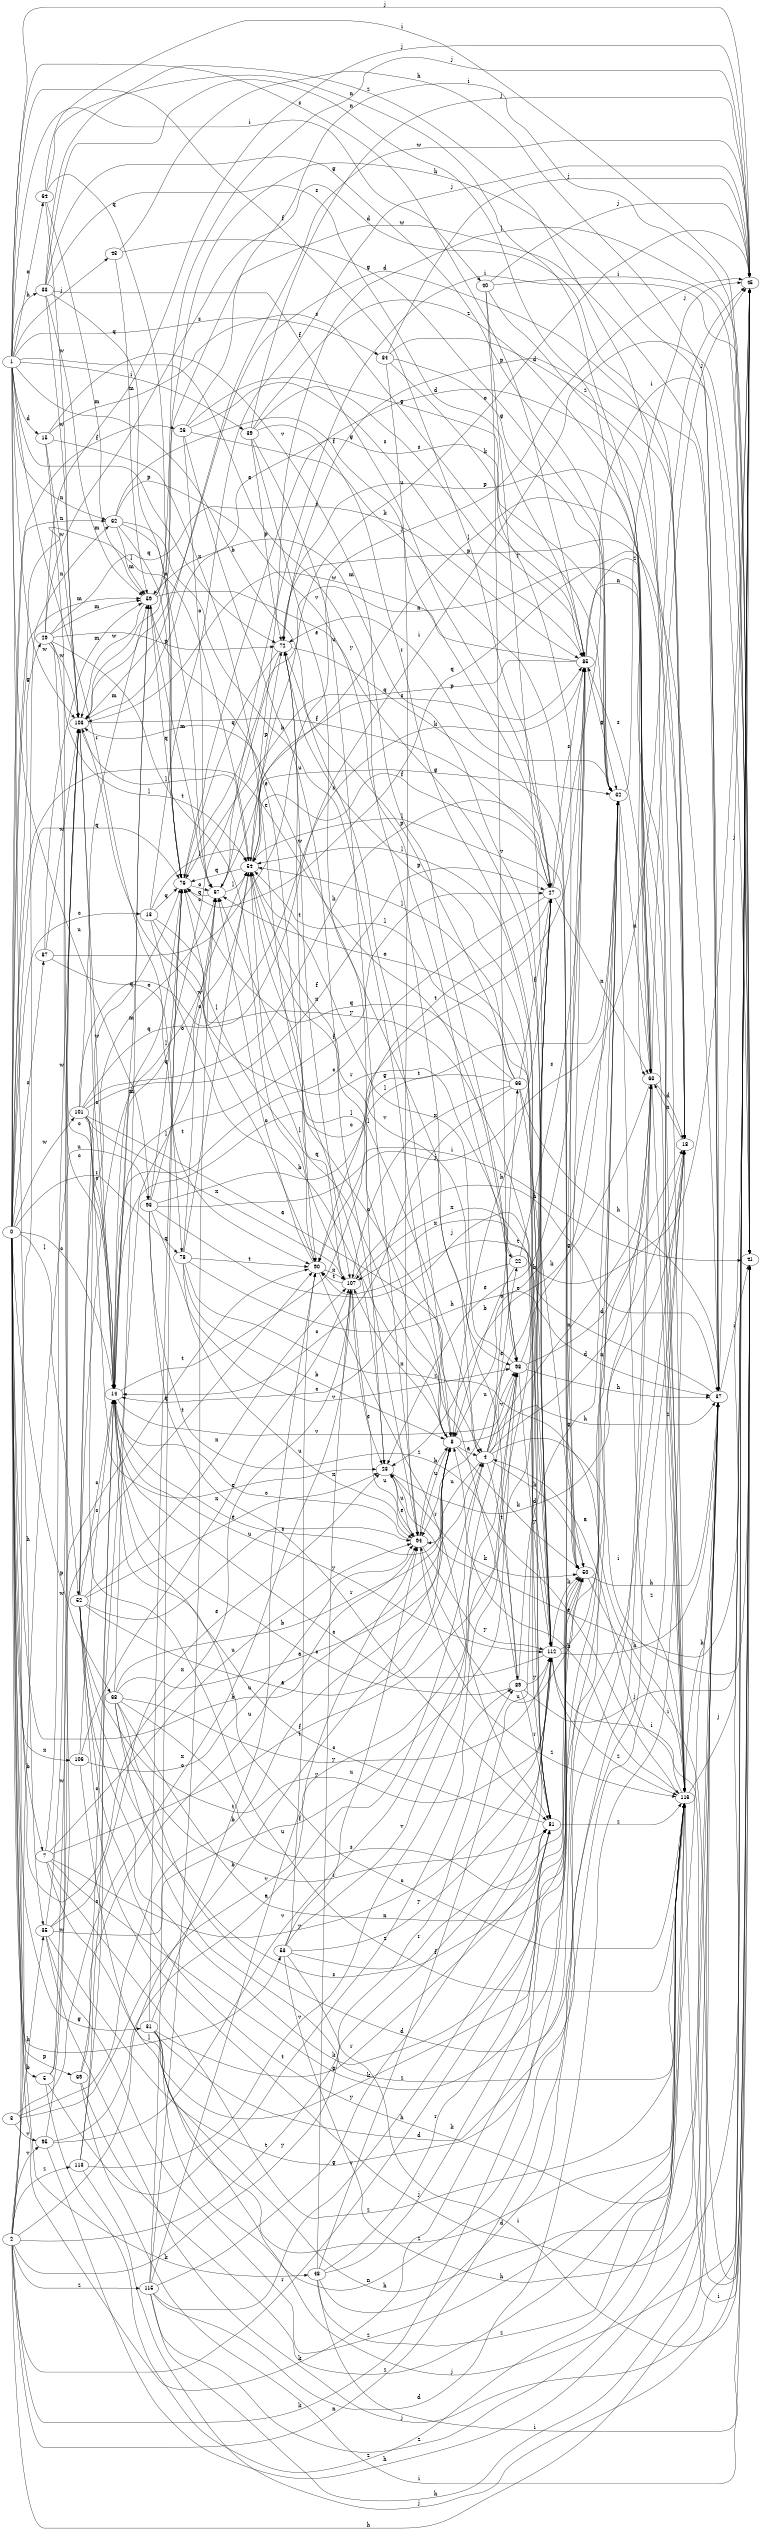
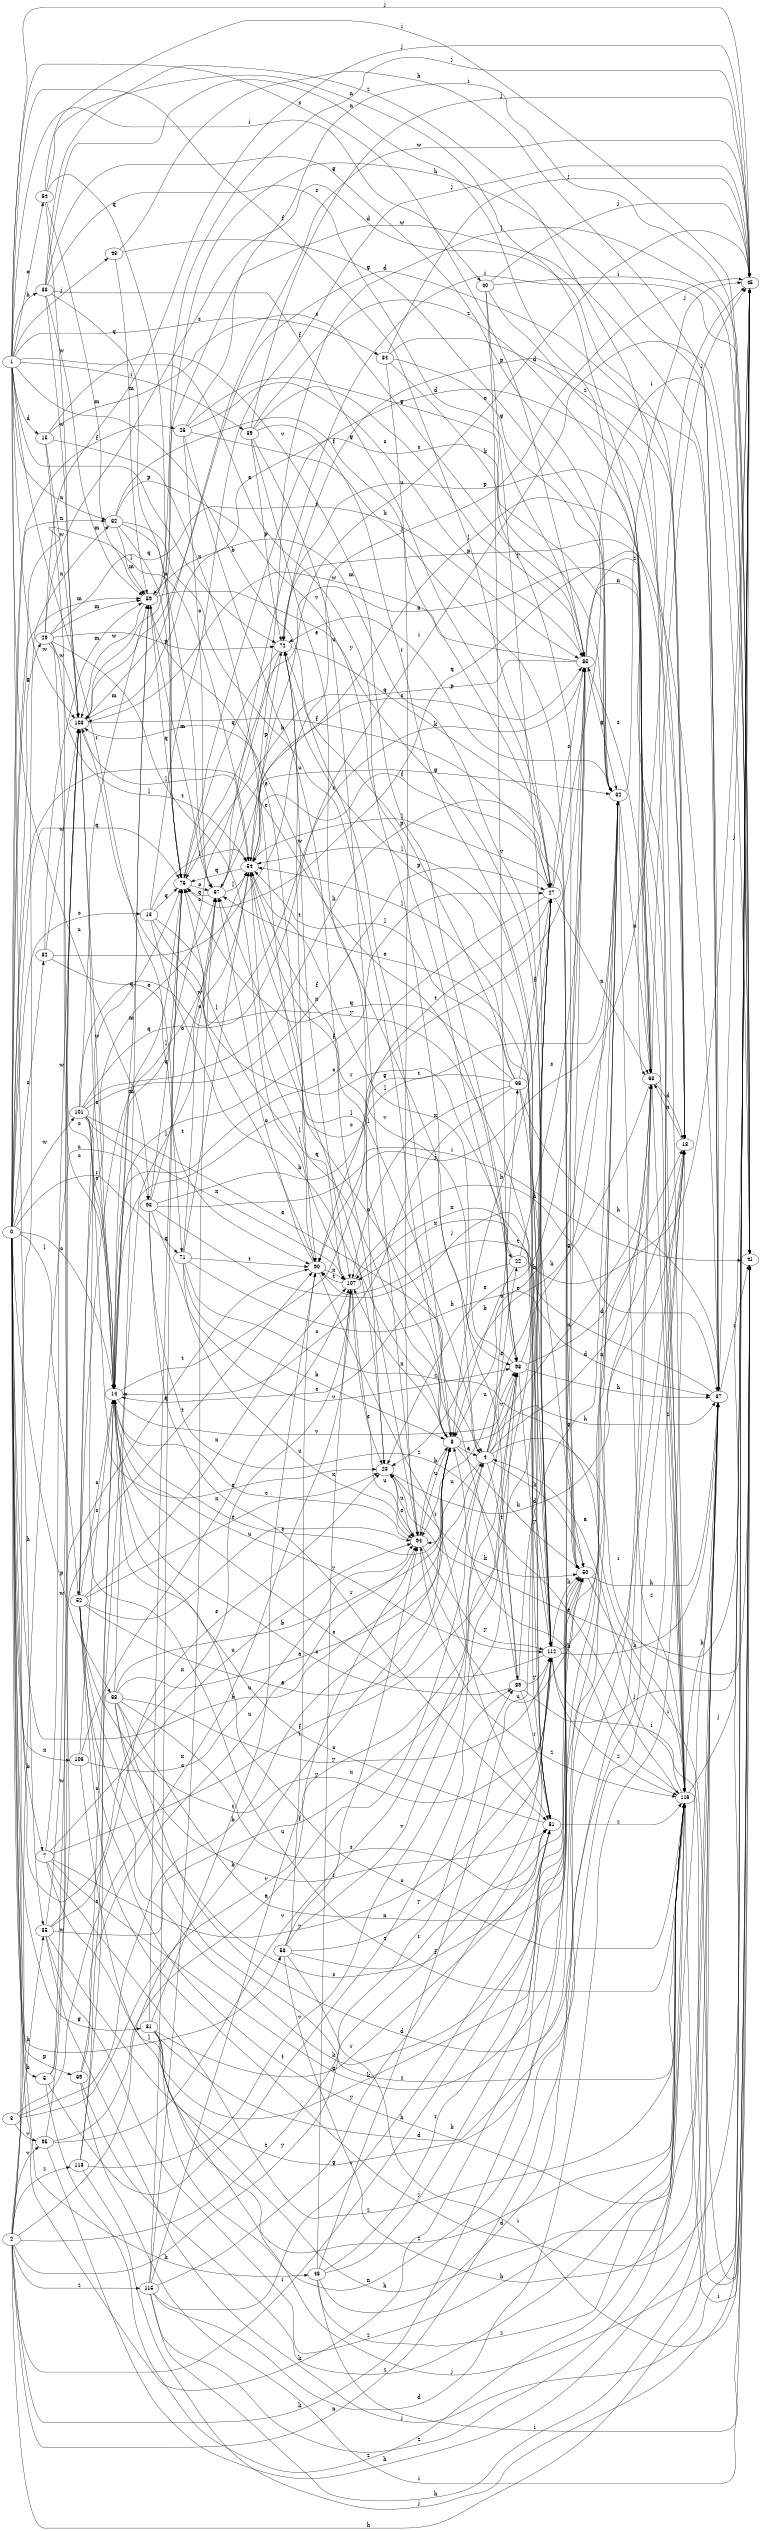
node "87": label "87" -> "82"
node "78": label "78" -> "71"
